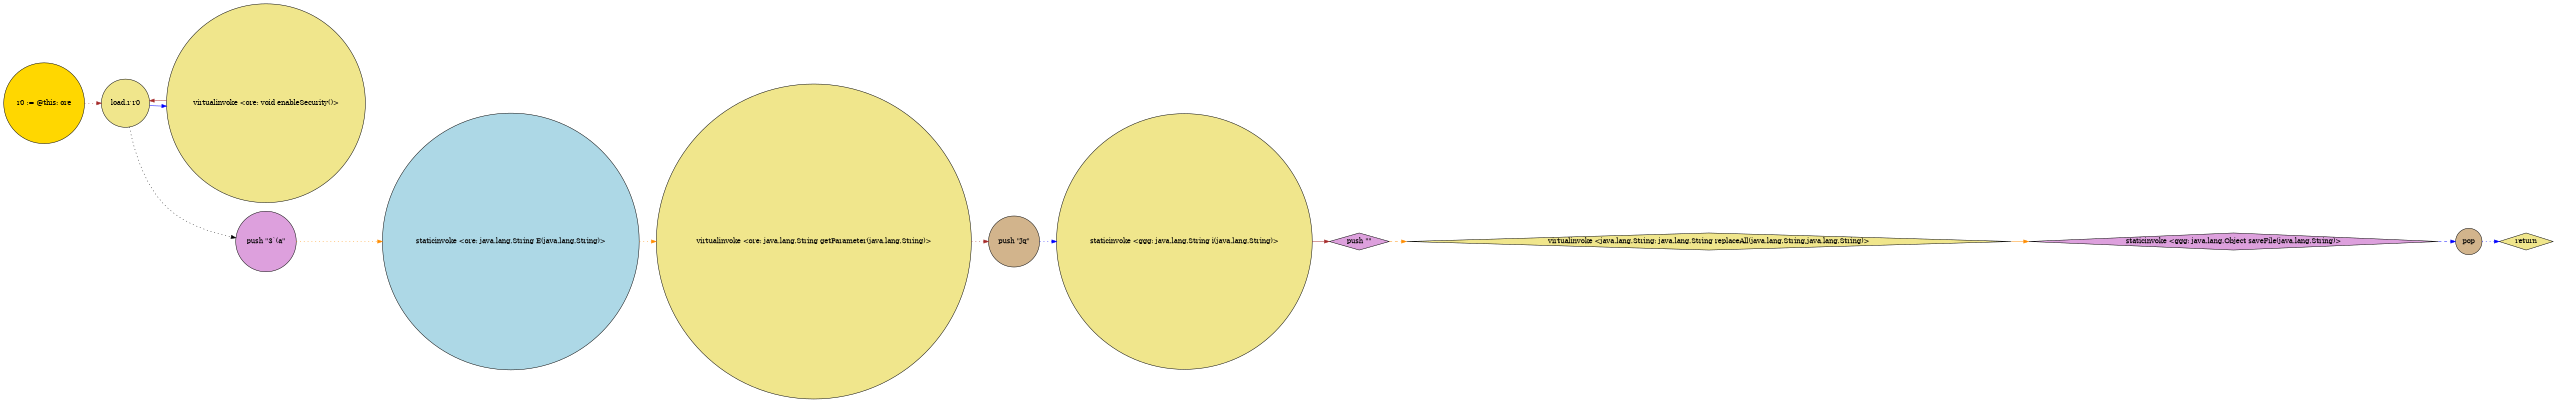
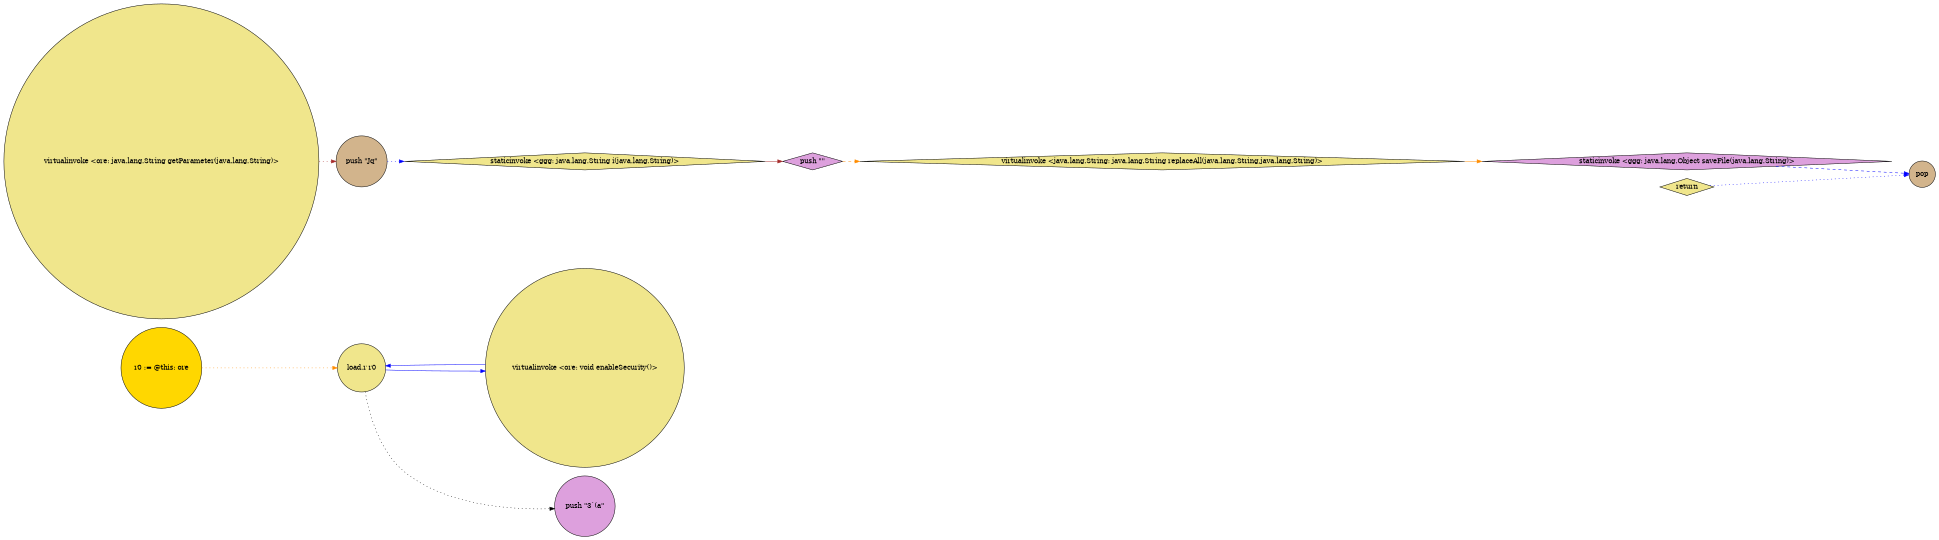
edge "virtualinvoke <ore: void enableSecurity()>" -> "load.r r0": color brown -> blue
edge "r0 := @this: ore" -> "load.r r0": color brown -> darkorange
node "staticinvoke <ore: java.lang.String E(java.lang.String)>": removed
node "staticinvoke <ggg: java.lang.String i(java.lang.String)>": shape circle -> diamond
edge "pop" -> "return": reversed
